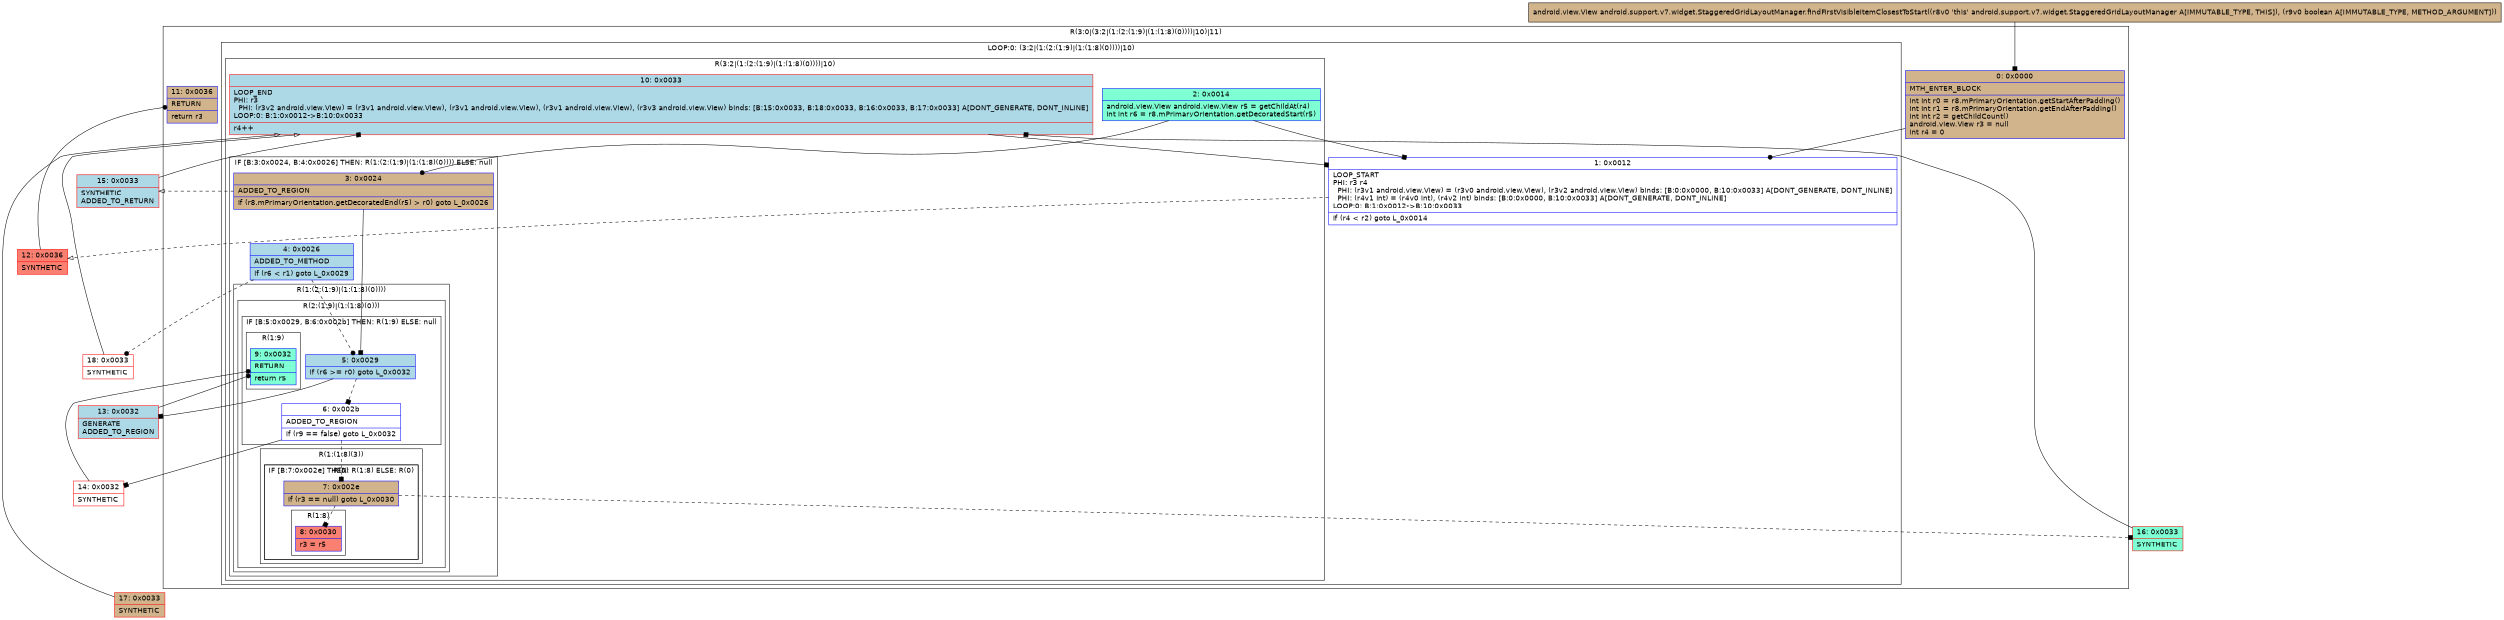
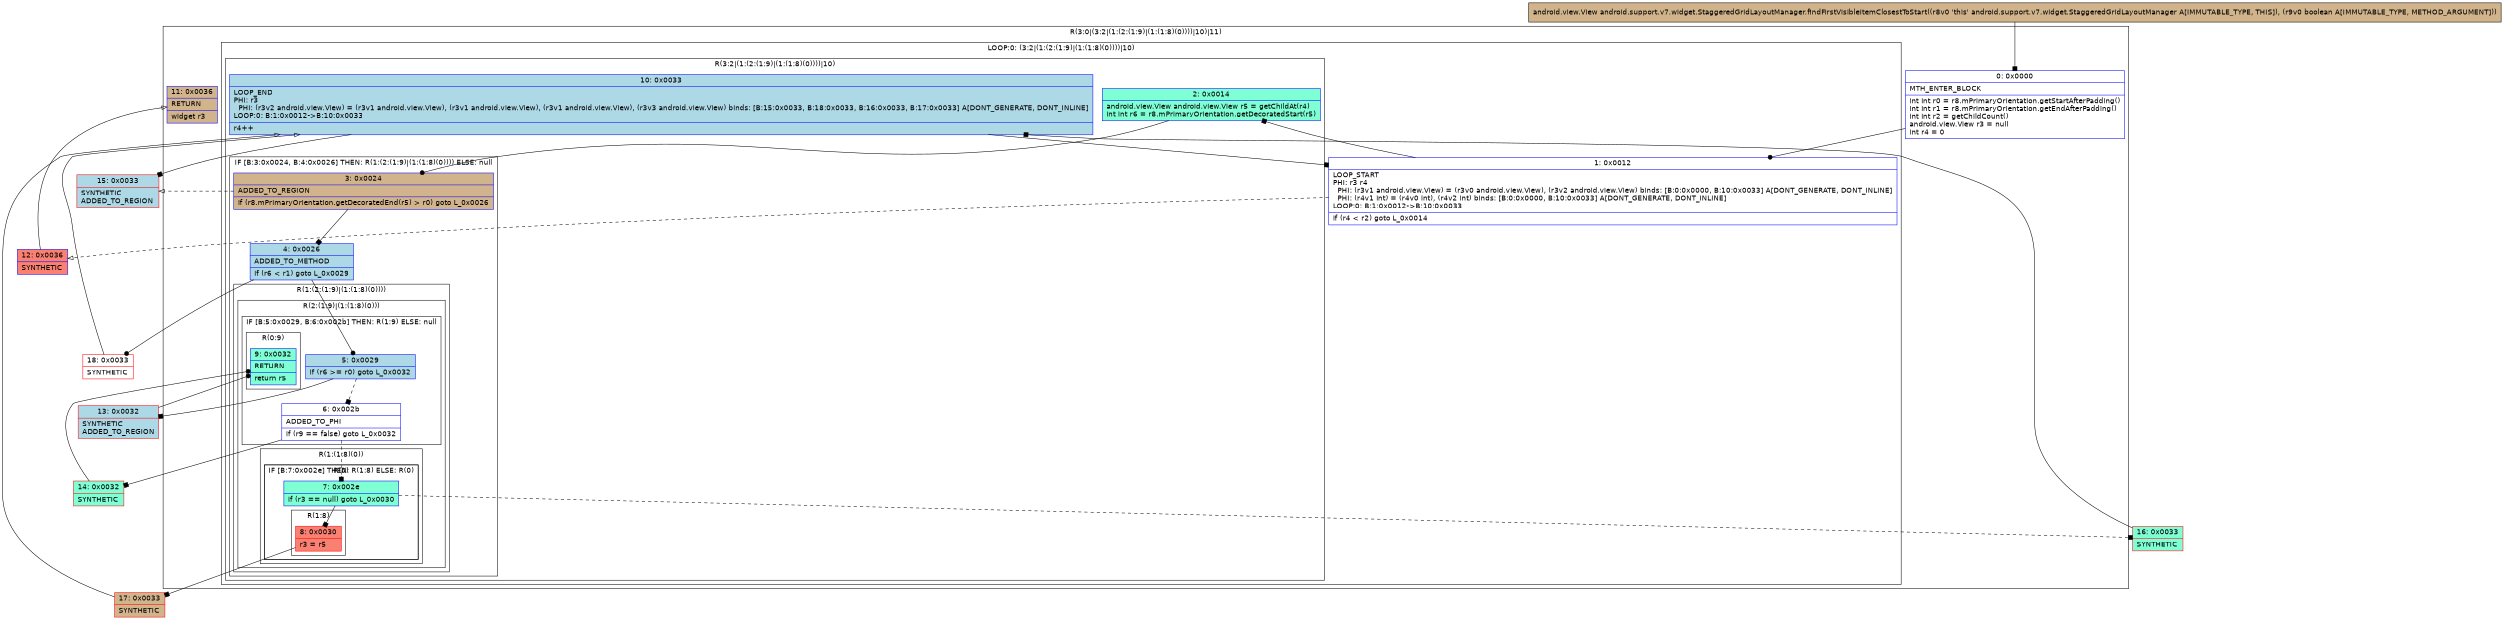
node "10: 0x0033": color red -> blue
node "0: 0x0000": fillcolor tan -> white
node "11: 0x0036": text "return r3" -> "widget r3"
edge "2: 0x0014" -> "1: 0x0012": reversed
edge "12: 0x0036" -> "11: 0x0036": arrowhead dot -> onormal
edge "15: 0x0033" -> "10: 0x0033": reversed
node "15: 0x0033": text "ADDED_TO_RETURN" -> "ADDED_TO_REGION"
node "12: 0x0036": color red -> blue
edge "3: 0x0024" -> "5: 0x0029": now "3: 0x0024" -> "4: 0x0026"
edge "4: 0x0026" -> "5: 0x0029": style dashed -> solid
edge "4: 0x0026" -> "18: 0x0033": style dashed -> solid
cluster "R(1:9)": label "R(1:9)" -> "R(0:9)"
node "6: 0x002b": text "ADDED_TO_REGION" -> "ADDED_TO_PHI"
node "13: 0x0032": text "GENERATE" -> "SYNTHETIC"
cluster "R(1:(1:8)(3))": label "R(1:(1:8)(3))" -> "R(1:(1:8)(0))"
node "14: 0x0032": fillcolor white -> aquamarine
node "7: 0x002e": fillcolor tan -> aquamarine
edge "7: 0x002e" -> "8: 0x0030": style dashed -> solid
node "8: 0x0030": color blue -> red
edge "8: 0x0030" -> "17: 0x0033": added
